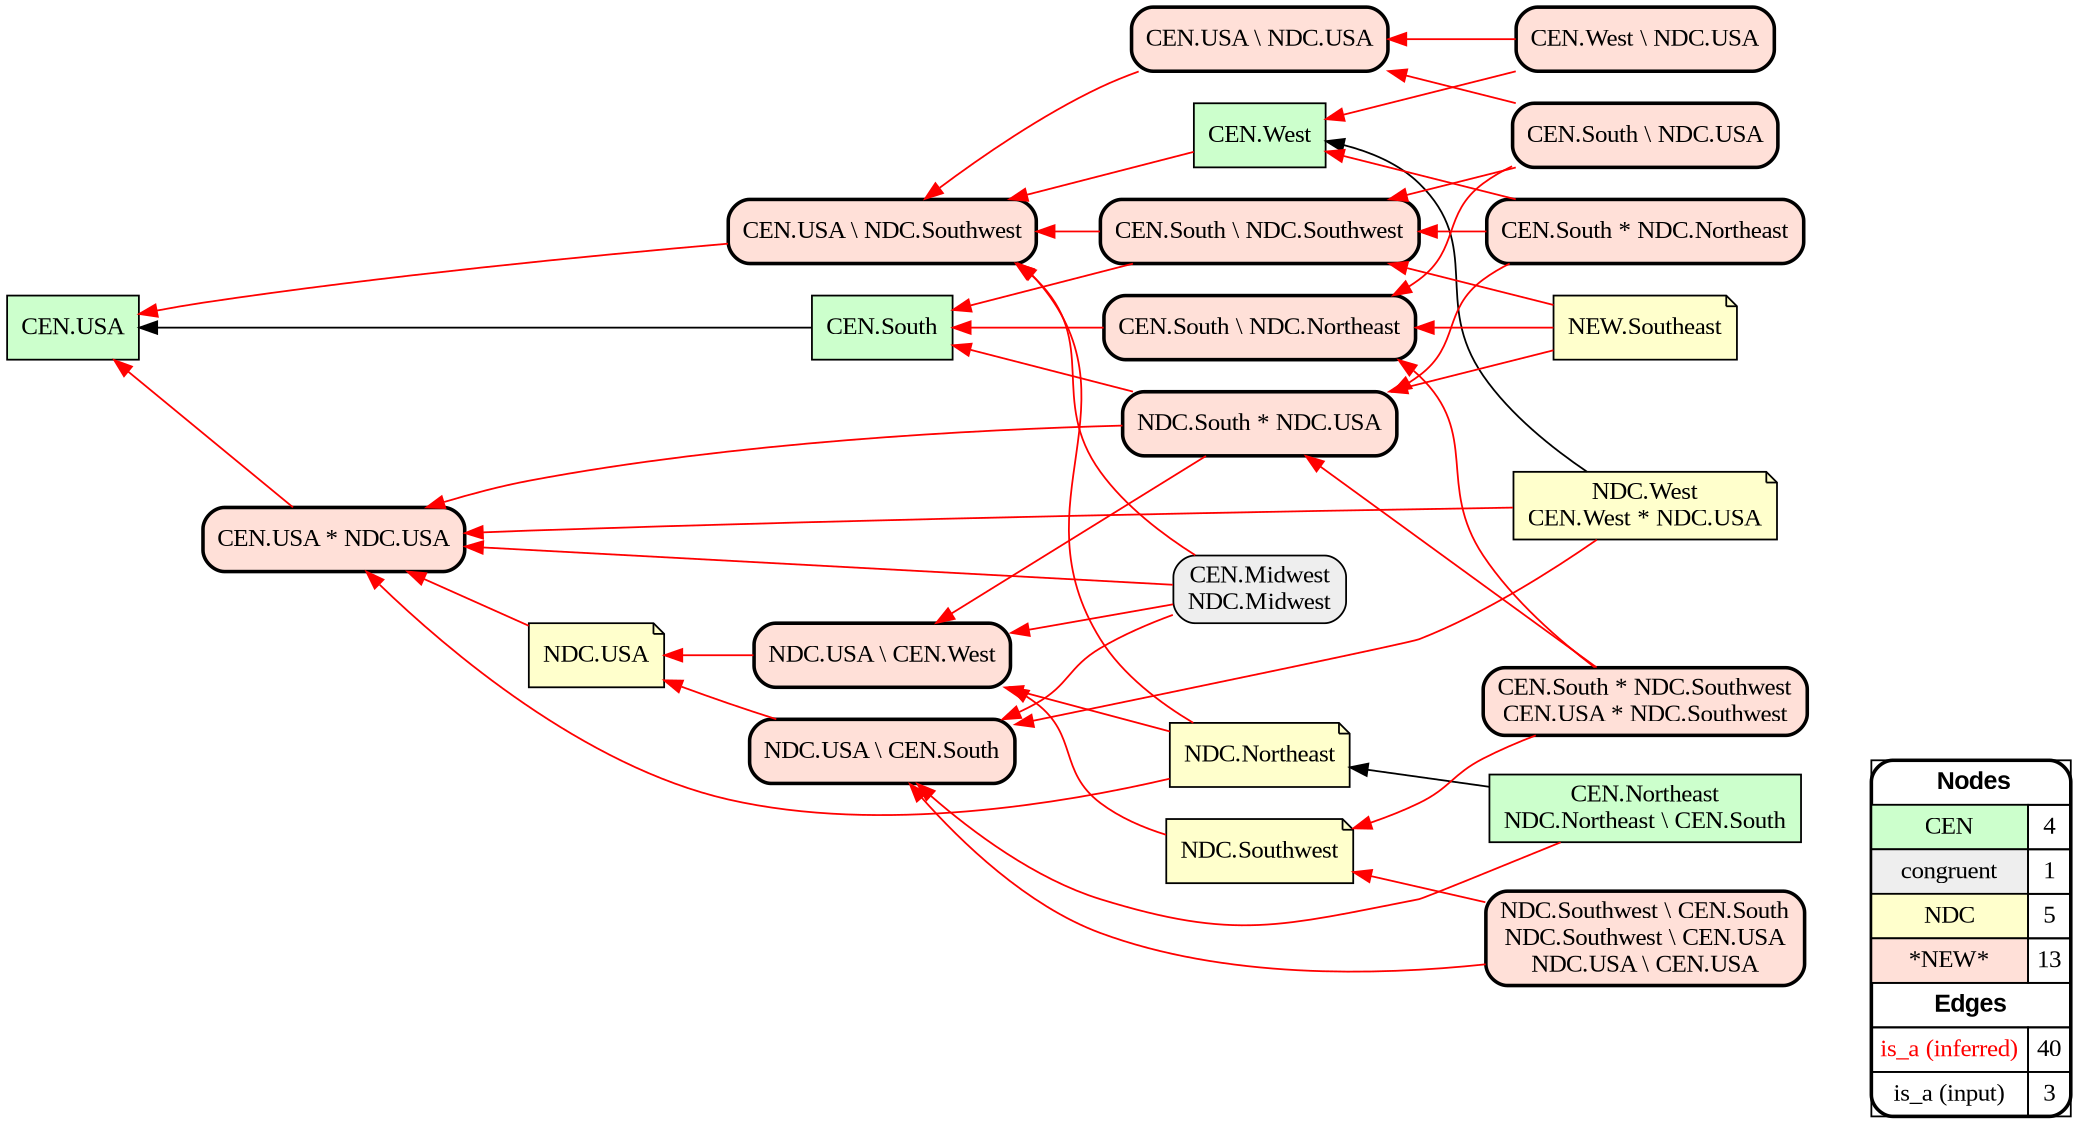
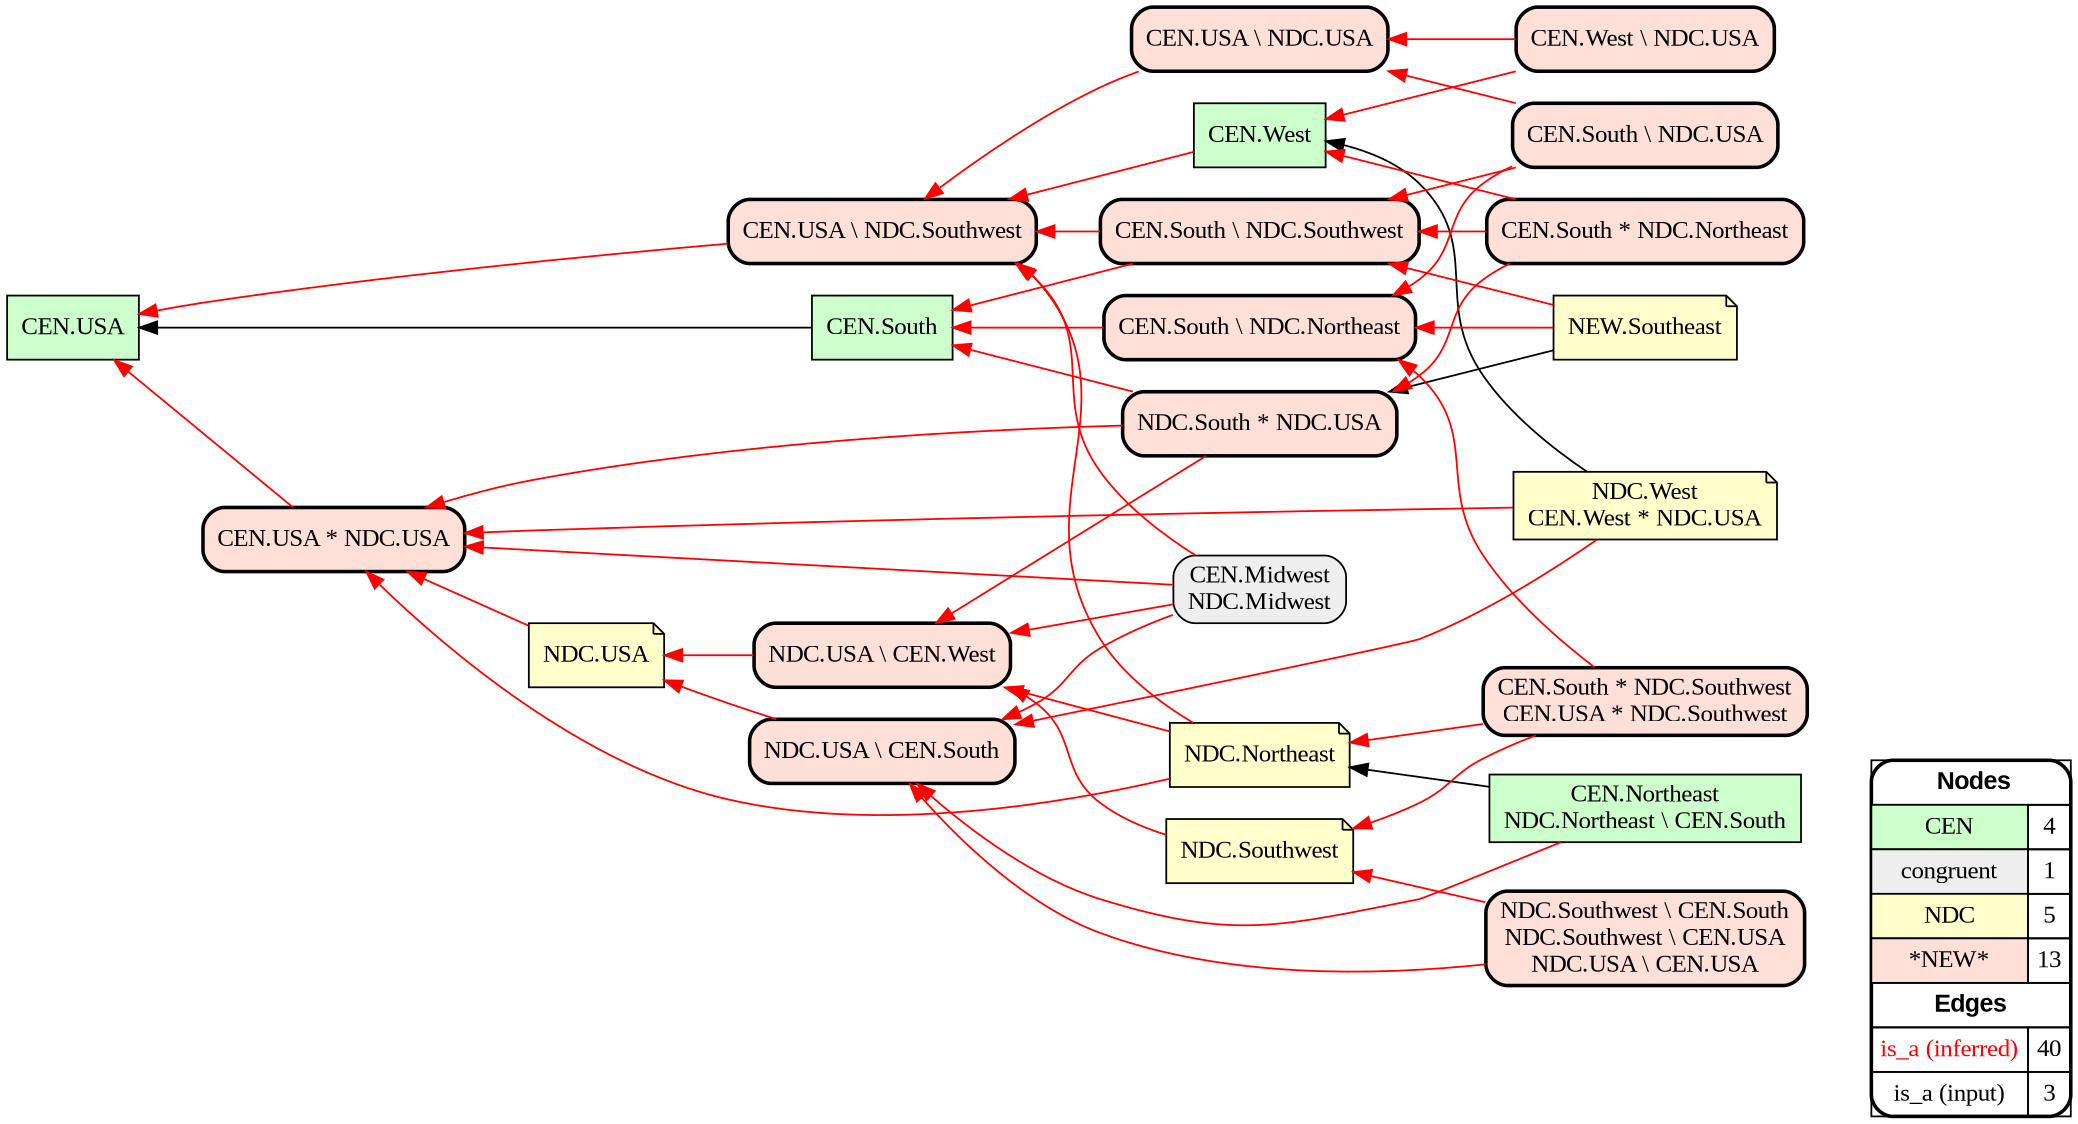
edge "NEW.Southeast" -> "NDC.South * NDC.USA": color #ff0000 -> #000000
edge "CEN.South * NDC.Southwest CEN.USA * NDC.Southwest" -> "NDC.South * NDC.USA": now "CEN.South * NDC.Southwest CEN.USA * NDC.Southwest" -> "NDC.Northeast"
